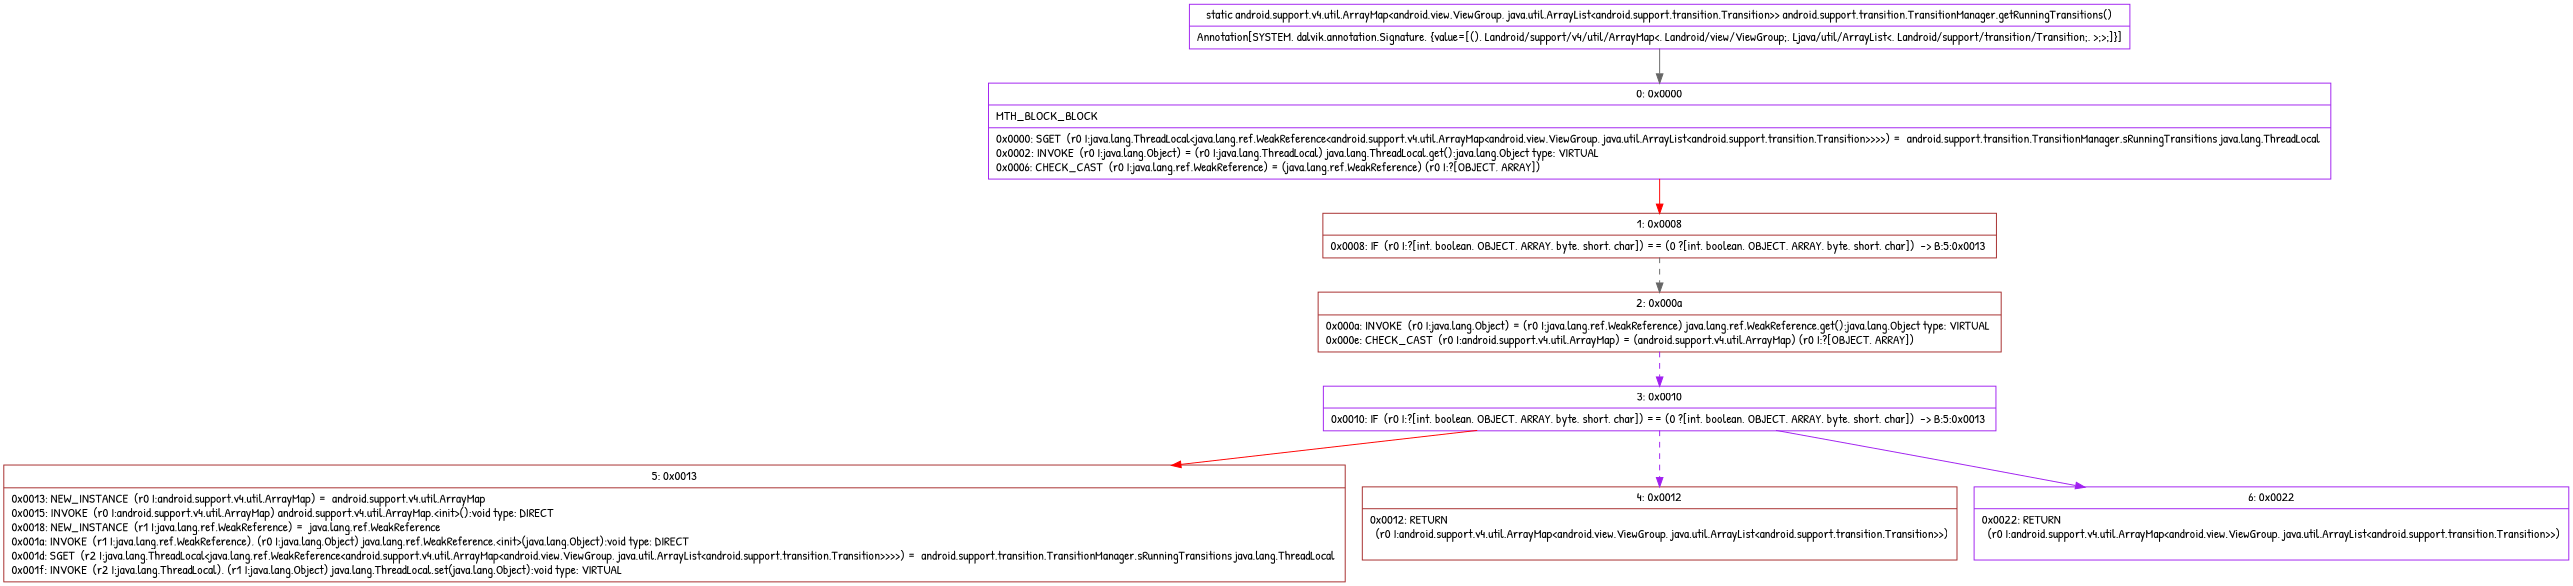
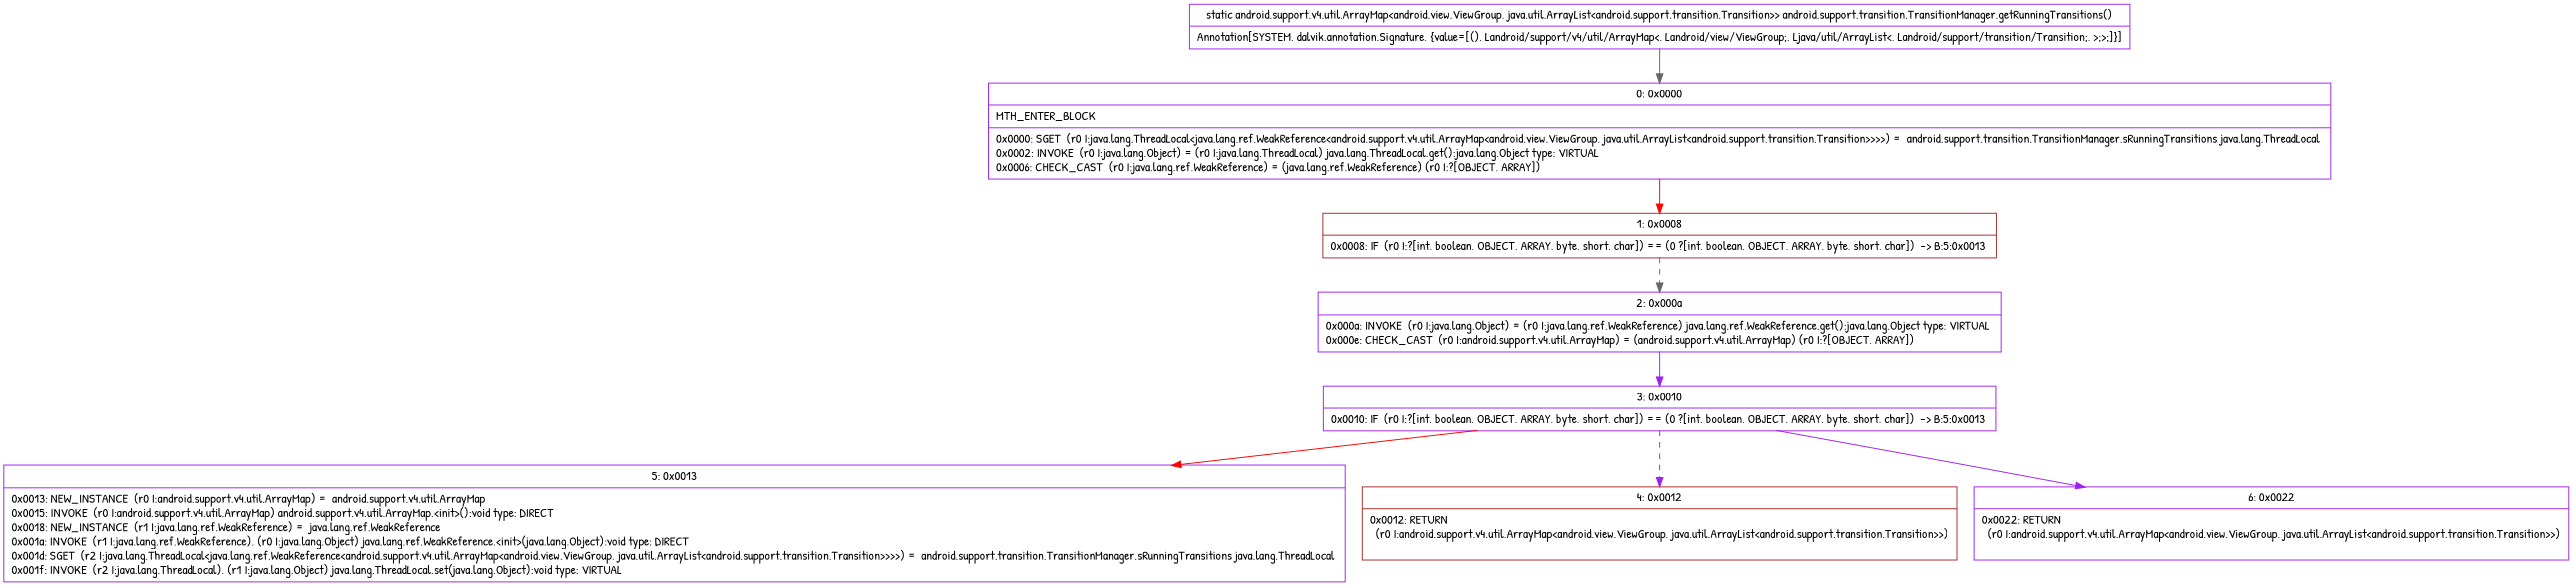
node "0: 0x0000": text "MTH_BLOCK_BLOCK" -> "MTH_ENTER_BLOCK"
node "2: 0x000a": color brown -> purple
edge "2: 0x000a" -> "3: 0x0010": style dashed -> solid
node "5: 0x0013": color brown -> purple
